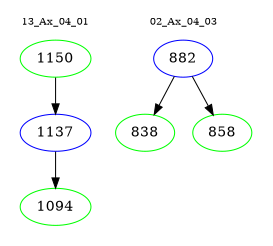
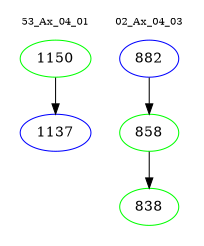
cluster "13_Ax_04_01": label "13_Ax_04_01" -> "53_Ax_04_01"
edge "882" -> "838": now "858" -> "838"
node "1094": removed
